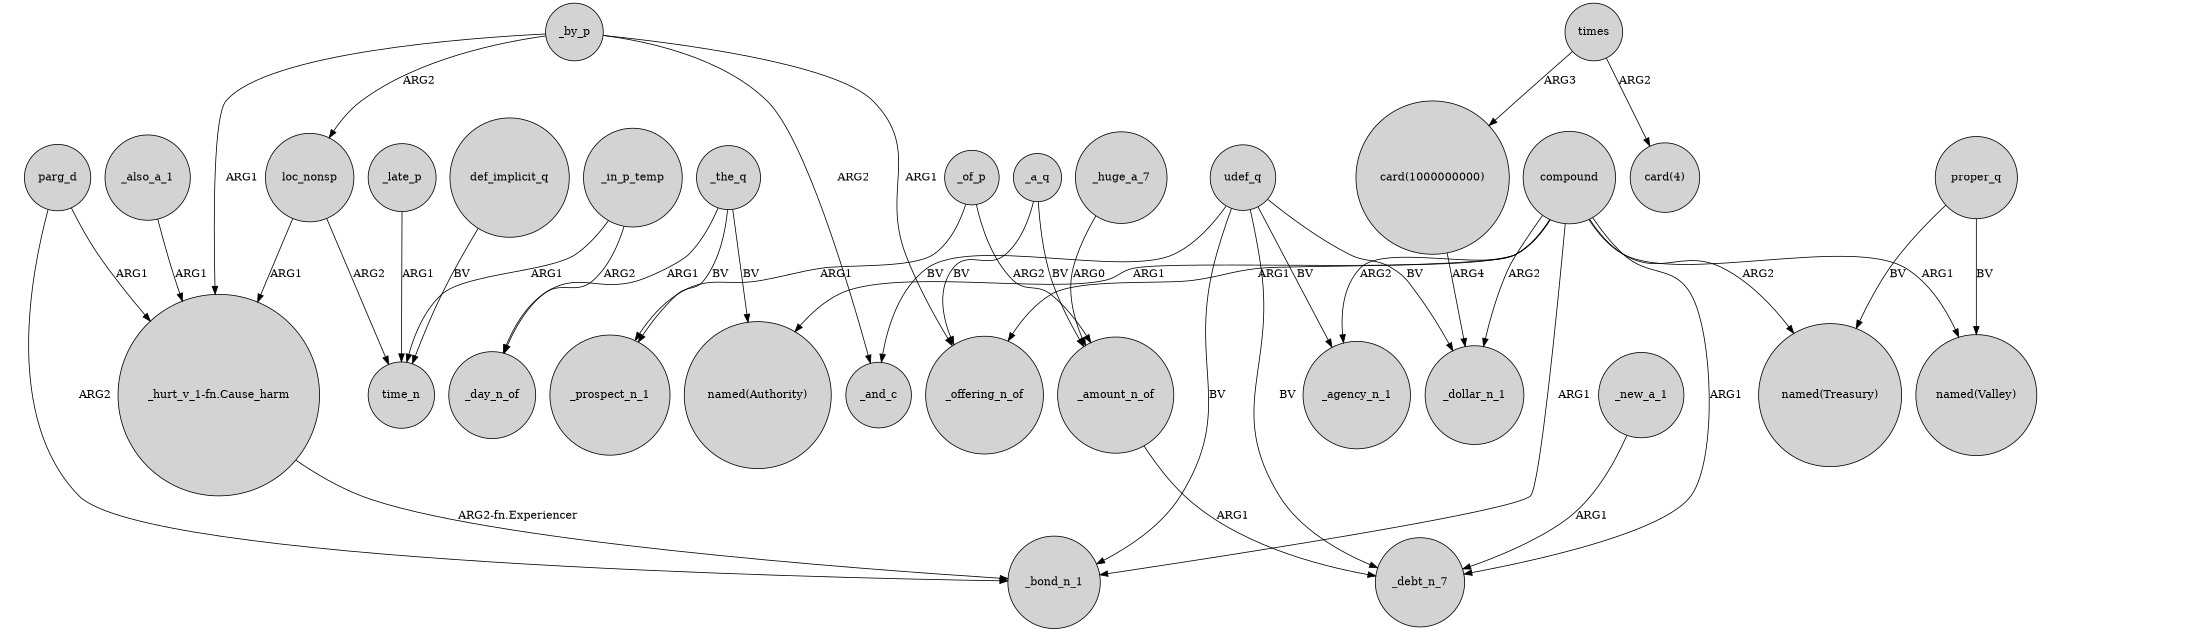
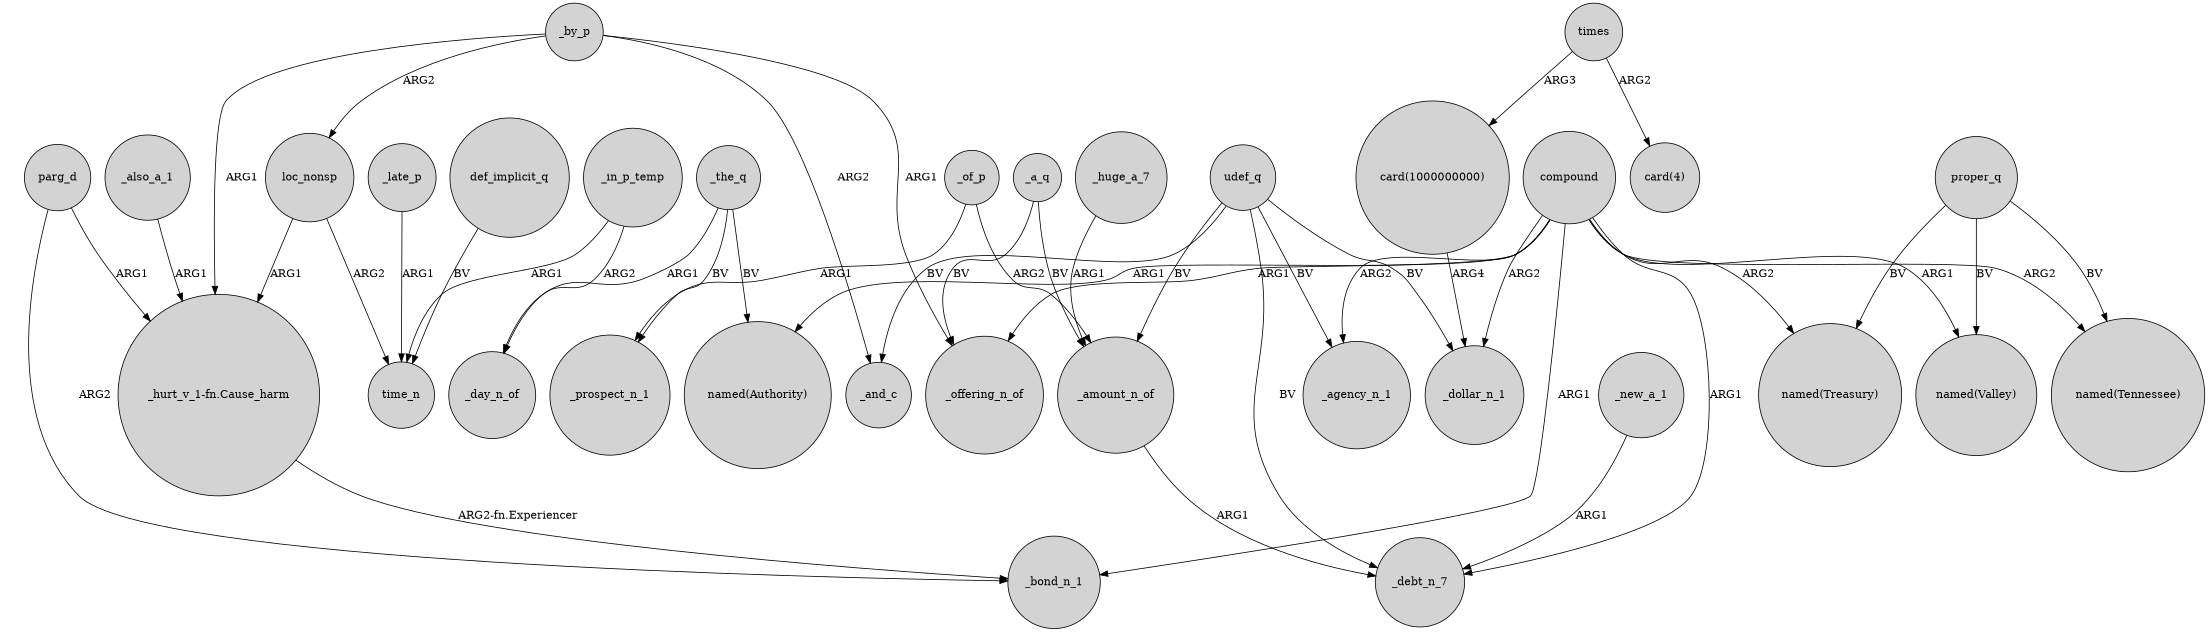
edge "_huge_a_7" -> "_amount_n_of": label "ARG0" -> "ARG1"
node "named(Tennessee)": added
edge "udef_q" -> "_bond_n_1": now "udef_q" -> "_amount_n_of"
